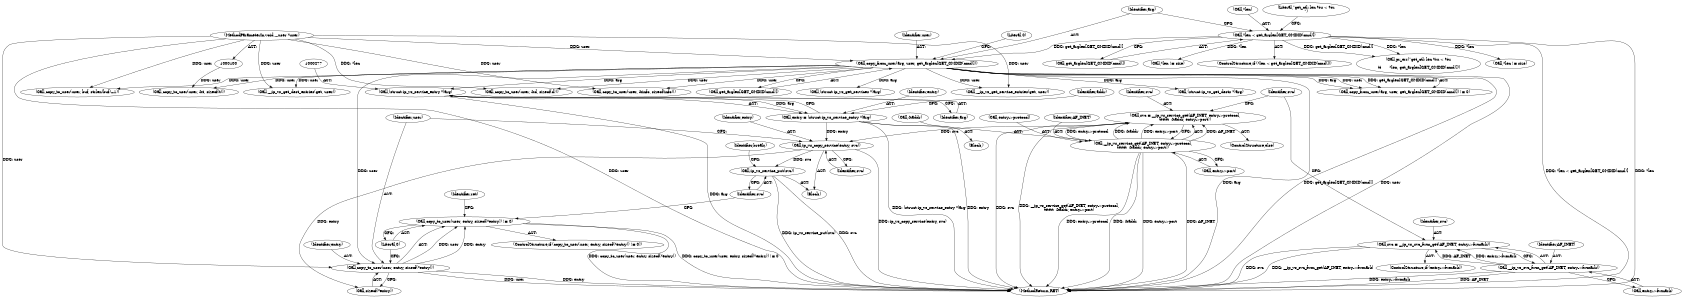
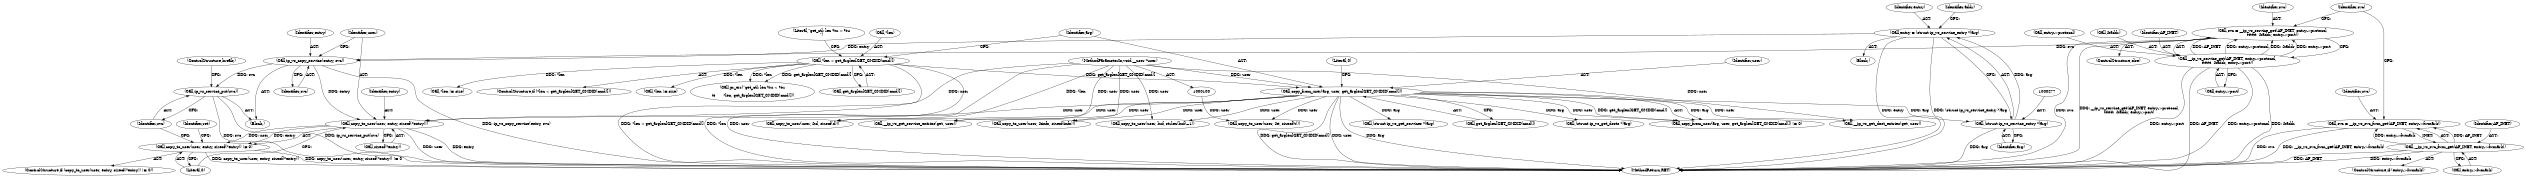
node "(Identifier,break;)": label "(Identifier,break;)" -> "(ControlStructure,break;)"
edge "(Call,ip_vs_copy_service(entry, svc))" -> "(Call,sizeof(*entry))": now "(Call,ip_vs_copy_service(entry, svc))" -> "(Call,copy_to_user(user, entry, sizeof(*entry)))"
edge "(Call,svc = __ip_vs_svc_fwm_get(AF_INET, entry->fwmark))" -> "(ControlStructure,if (entry->fwmark))": now "(Call,__ip_vs_svc_fwm_get(AF_INET, entry->fwmark))" -> "(ControlStructure,if (entry->fwmark))"
edge "(Call,svc = __ip_vs_svc_fwm_get(AF_INET, entry->fwmark))" -> "(Call,__ip_vs_svc_fwm_get(AF_INET, entry->fwmark))": label "CFG: " -> "INET: "
